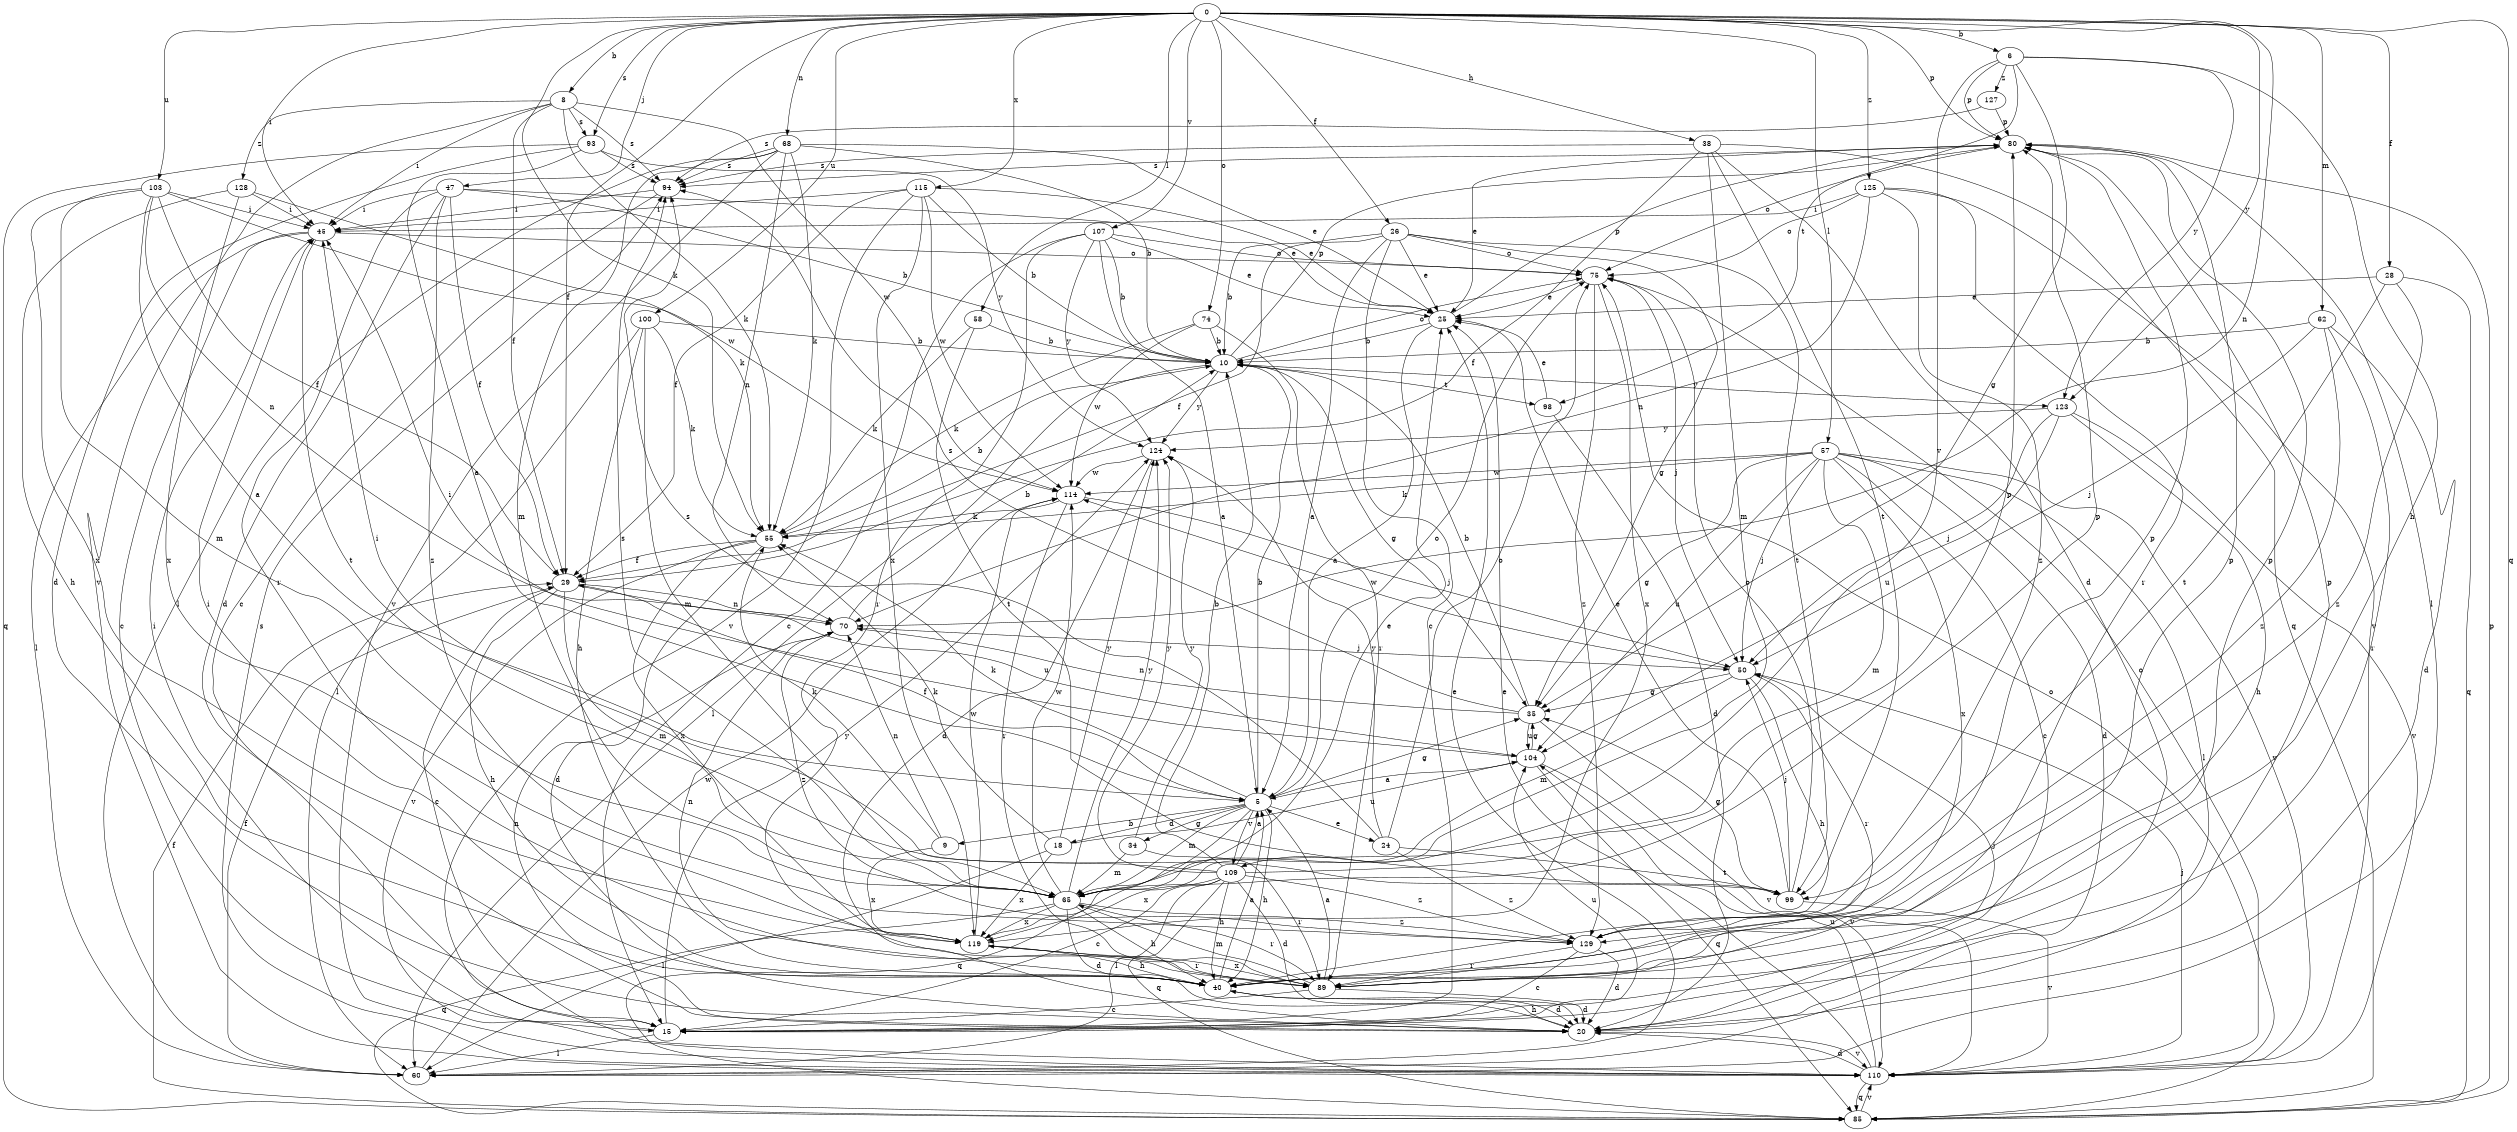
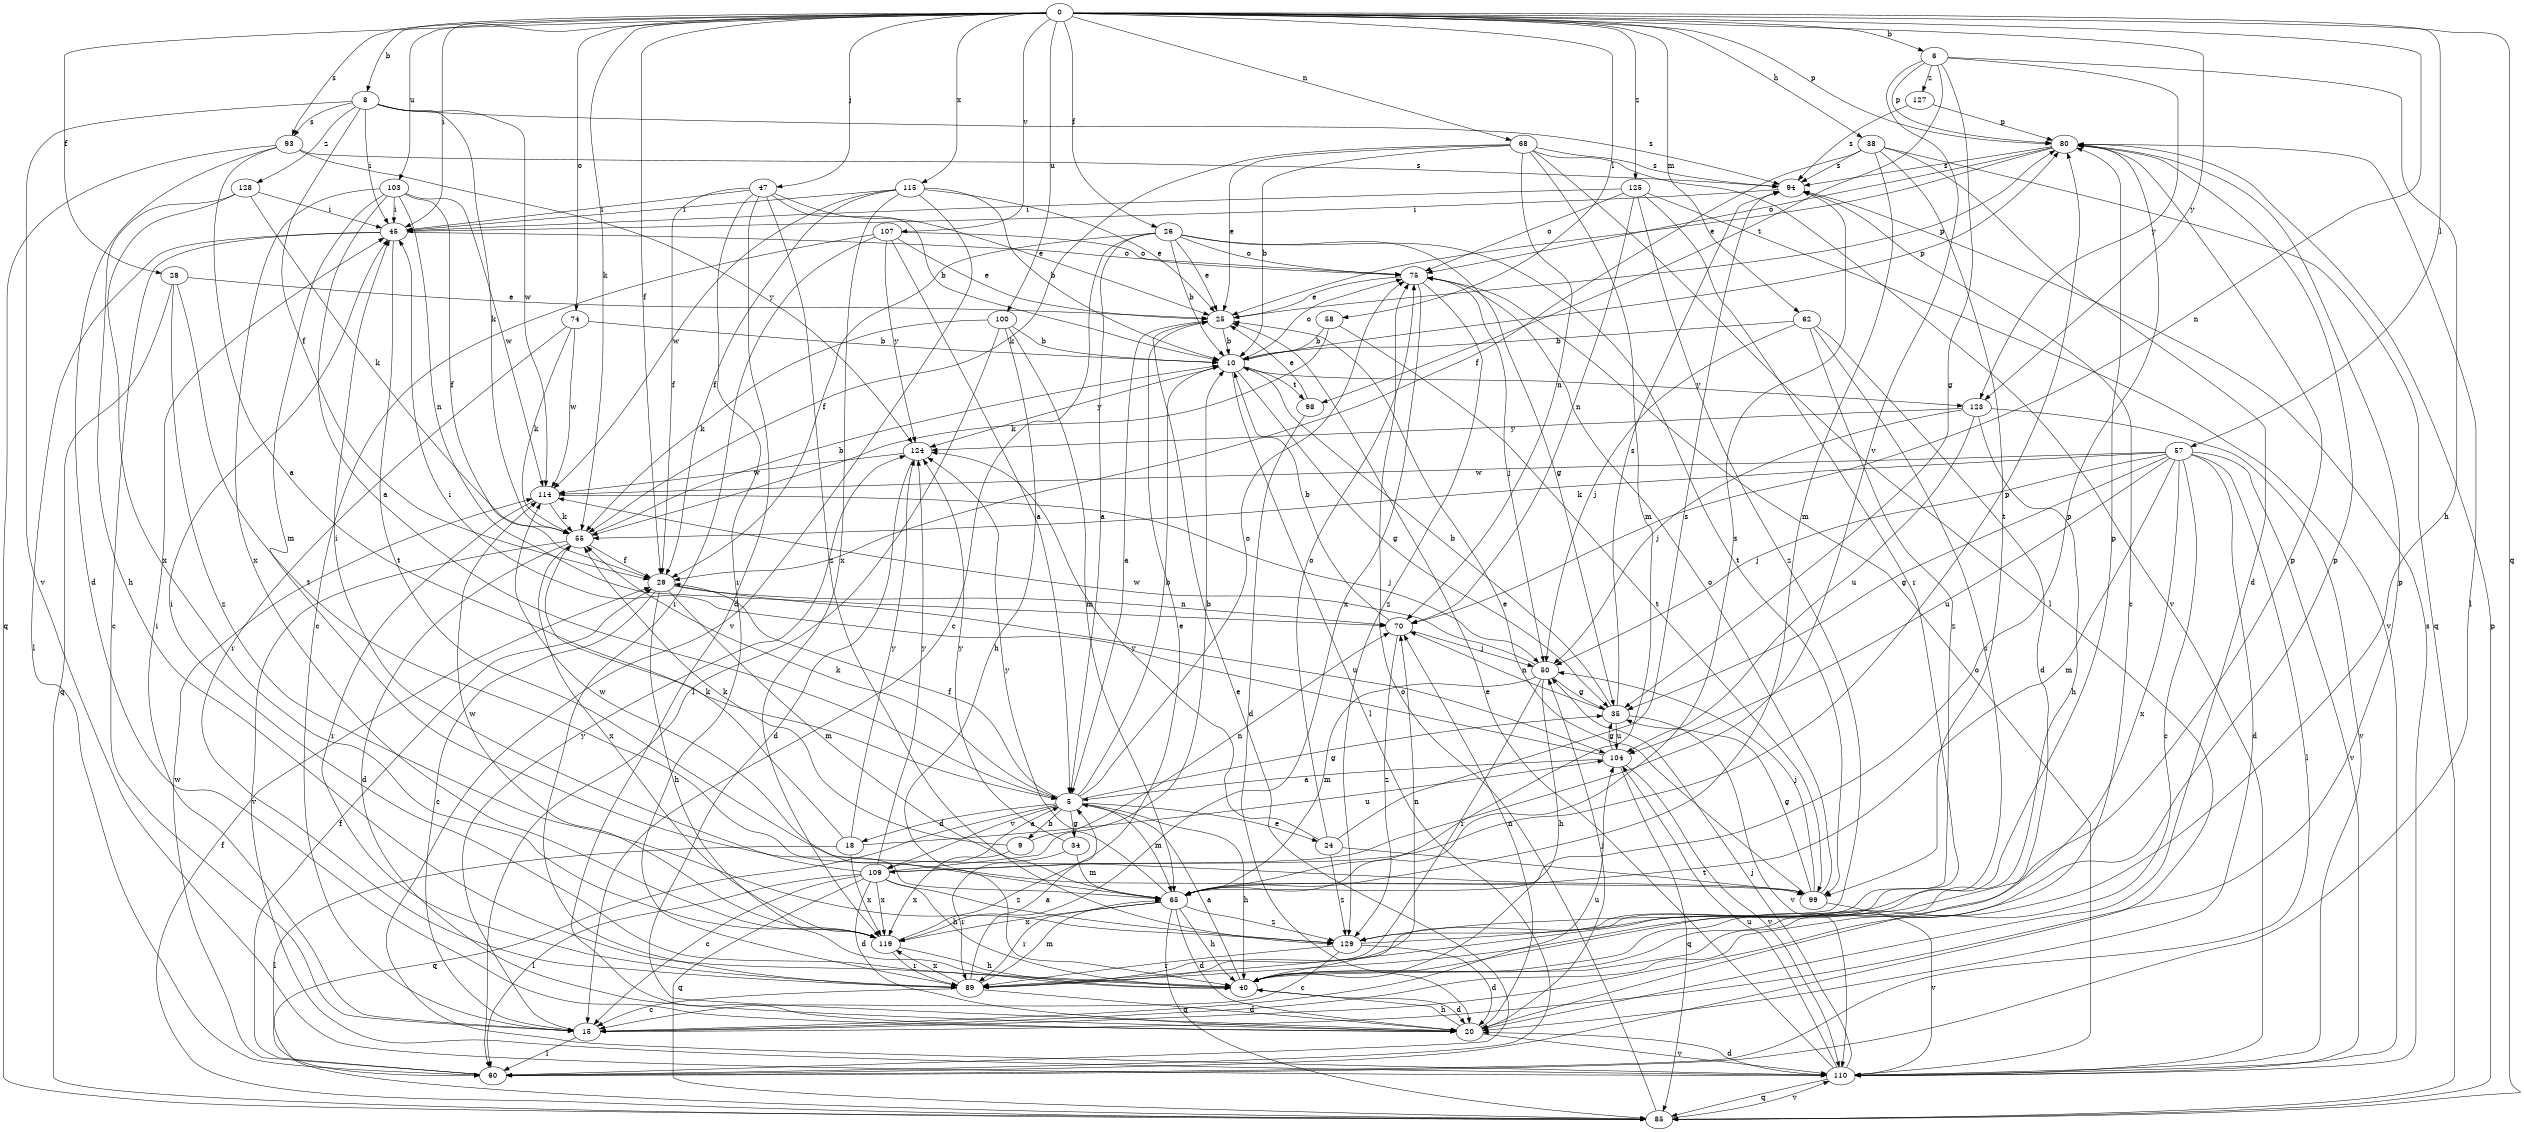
edge "107" -> "10": removed, label "b"
